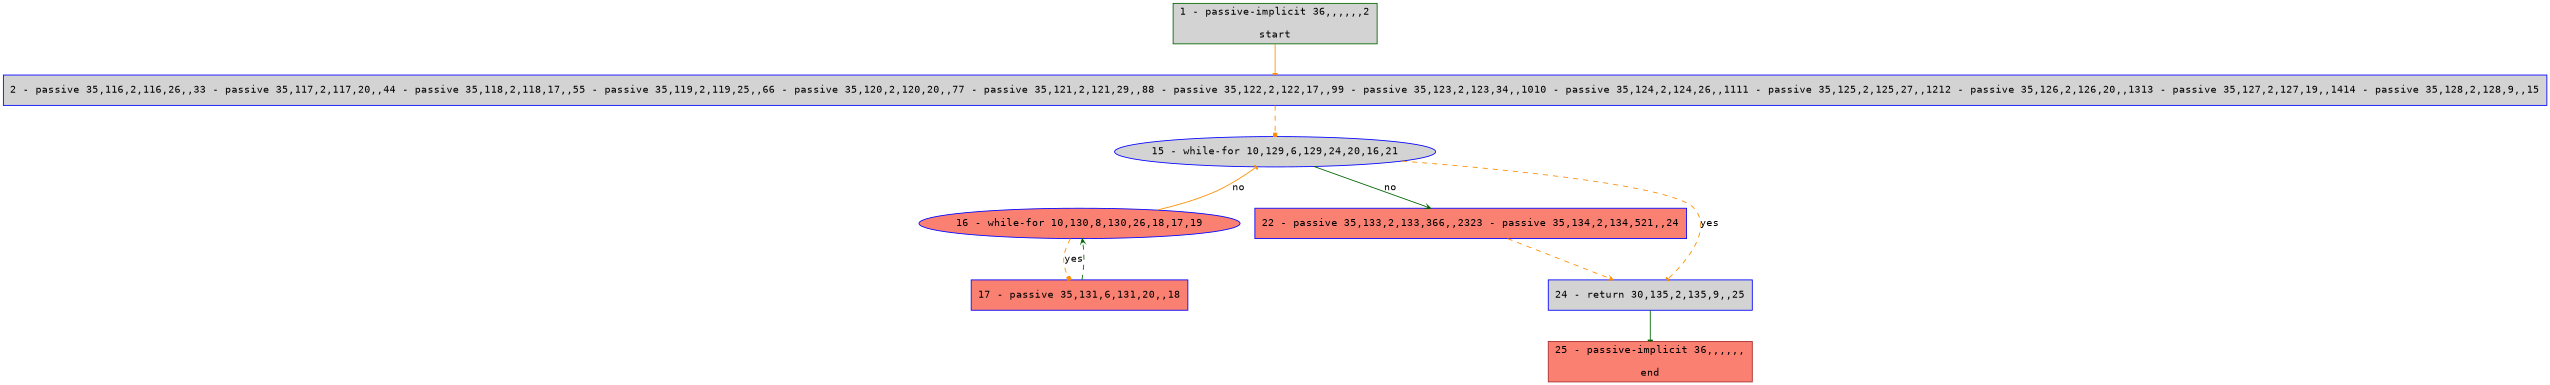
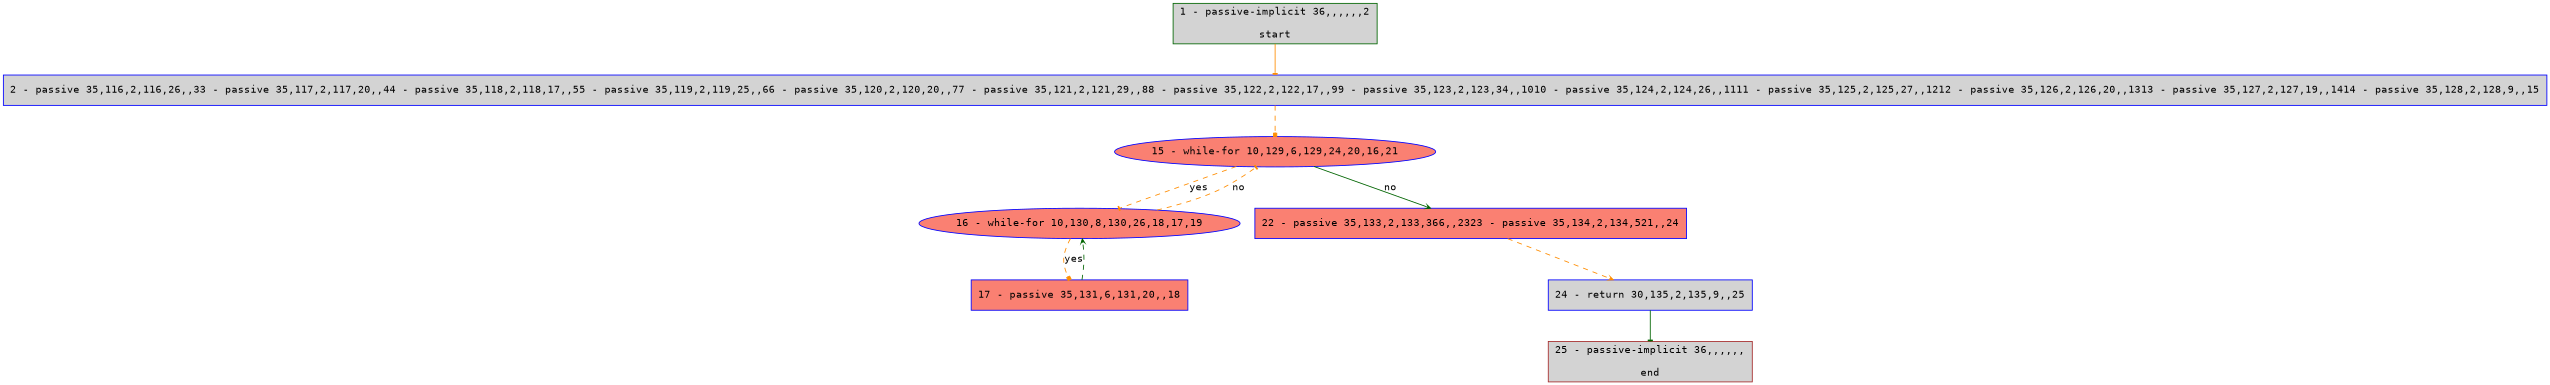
node "15 - while-for 10,129,6,129,24,20,16,21": fillcolor lightgrey -> salmon
edge "15 - while-for 10,129,6,129,24,20,16,21" -> "24 - return 30,135,2,135,9,,25": now "15 - while-for 10,129,6,129,24,20,16,21" -> "16 - while-for 10,130,8,130,26,18,17,19"
edge "16 - while-for 10,130,8,130,26,18,17,19" -> "15 - while-for 10,129,6,129,24,20,16,21": style solid -> dashed
node "25 - passive-implicit 36,,,,,, end": fillcolor salmon -> lightgrey
